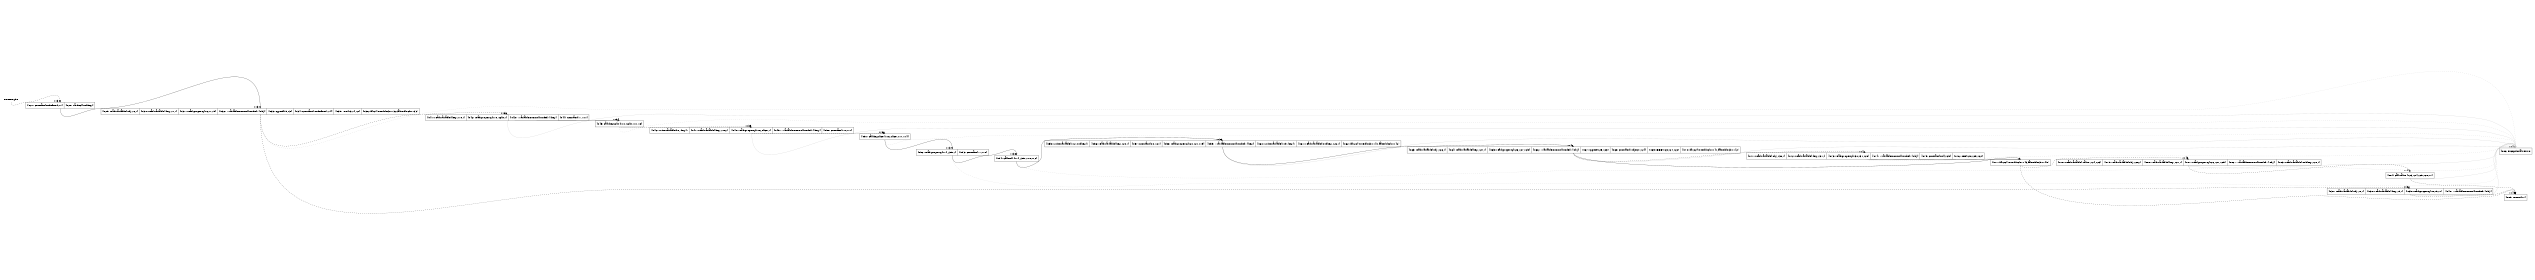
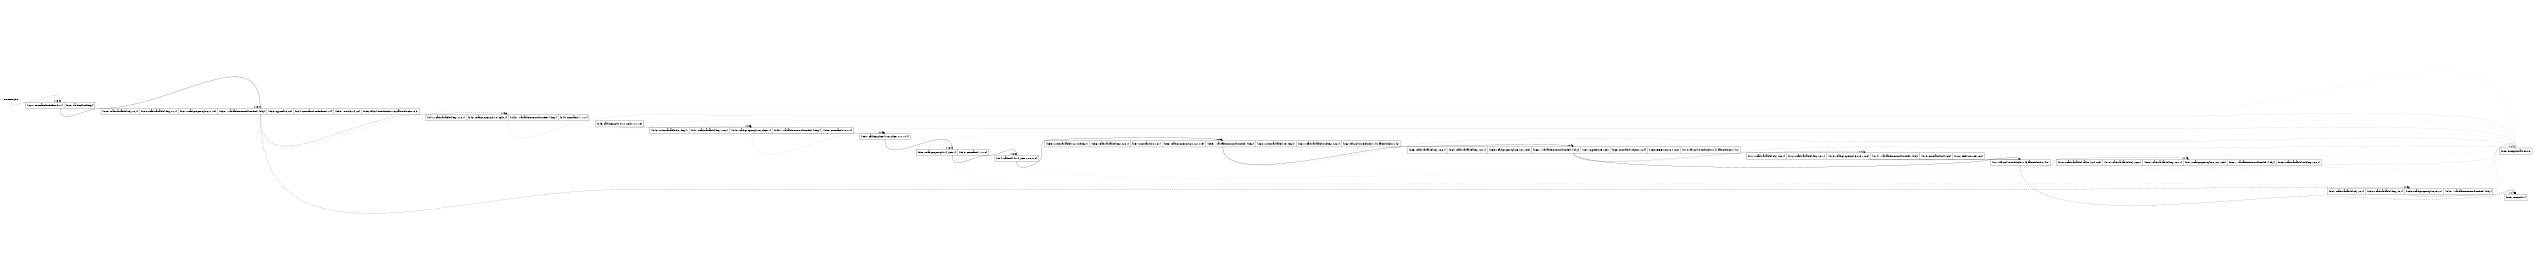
edge "4041: read-variable['key',v10,-]" -> "4045: call-key.split [v10,'split',v11,v8]": removed
node "4084: call-value [v23,v24,v25,v28,v1]": removed
